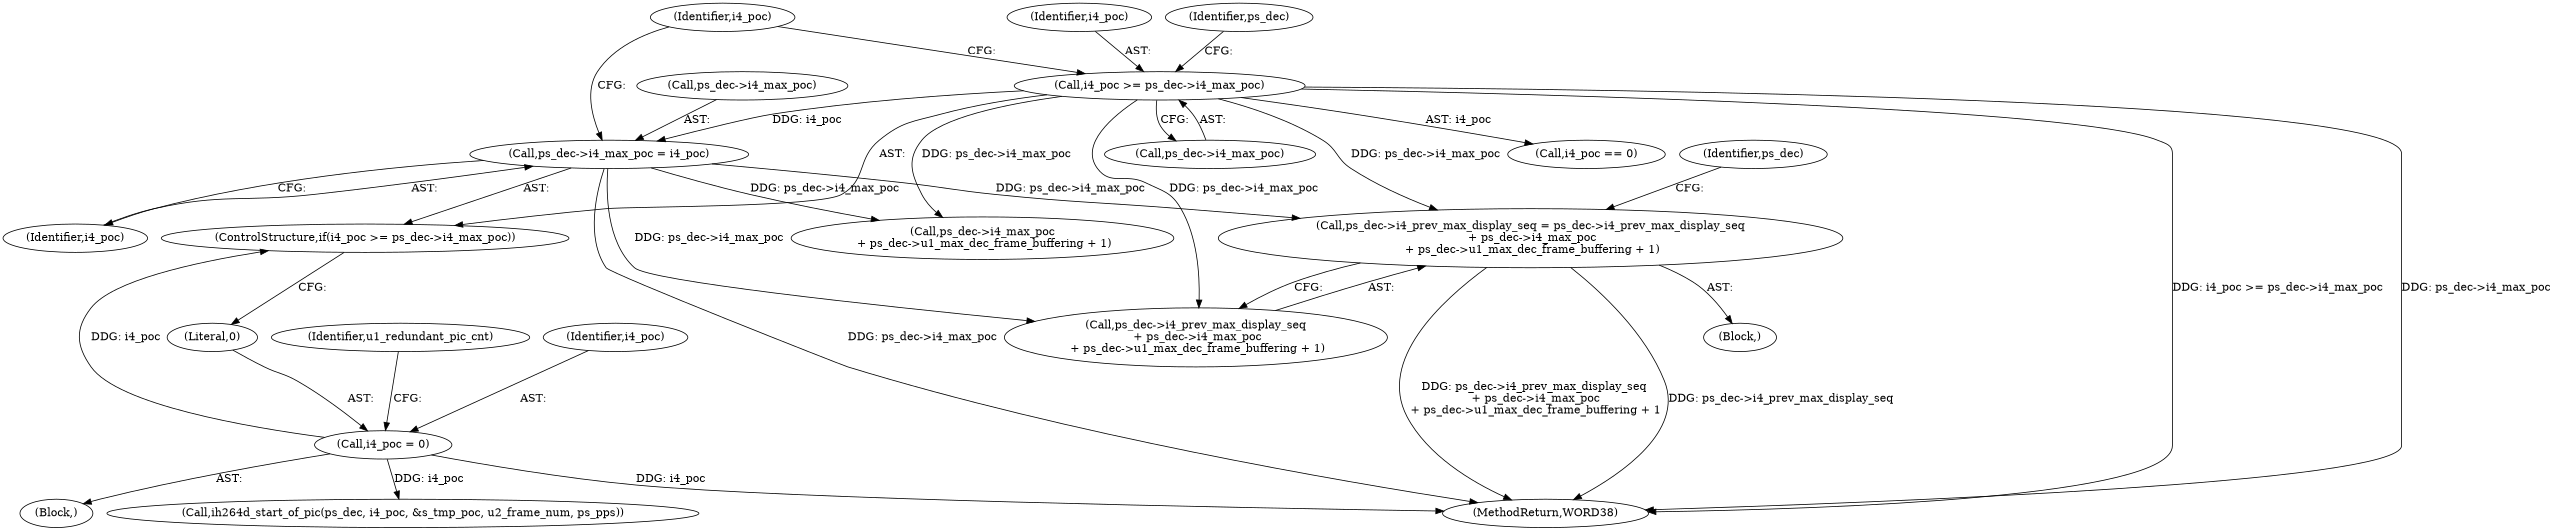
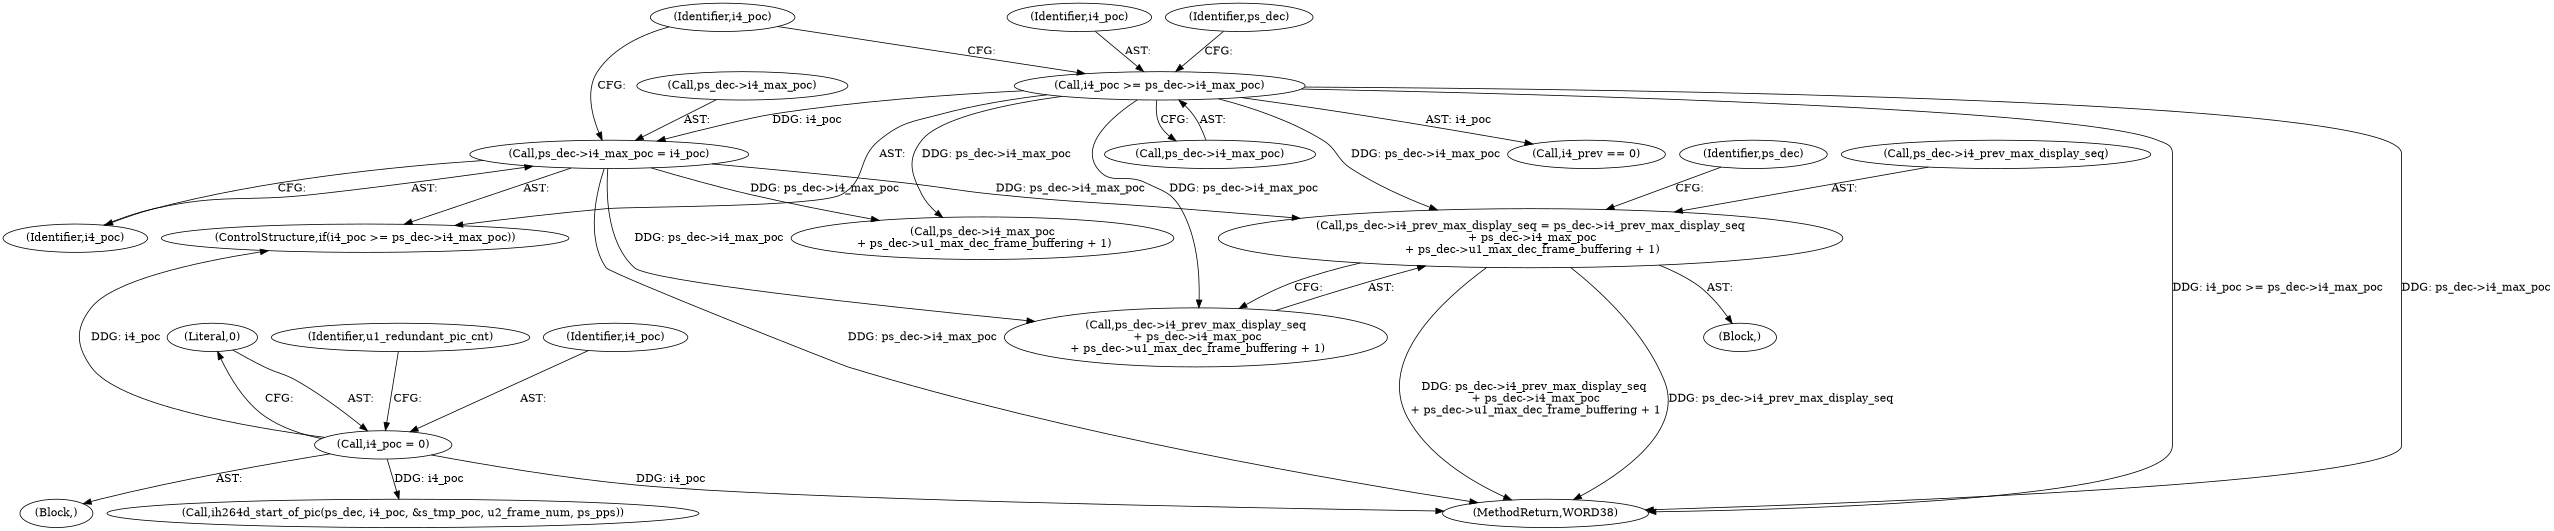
node "(Call,i4_poc == 0)": label "(Call,i4_poc == 0)" -> "(Call,i4_prev == 0)"
node "(Call,ps_dec->i4_prev_max_display_seq)": added
edge "(ControlStructure,if(i4_poc >= ps_dec->i4_max_poc))" -> "(Literal,0)": now "(Call,i4_poc = 0)" -> "(Literal,0)"
